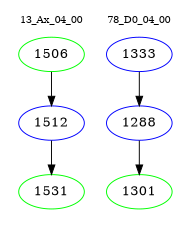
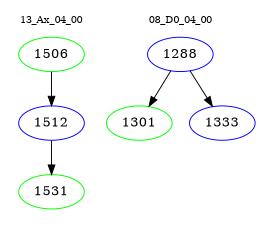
cluster "78_D0_04_00": label "78_D0_04_00" -> "08_D0_04_00"
edge "1333" -> "1288": reversed
